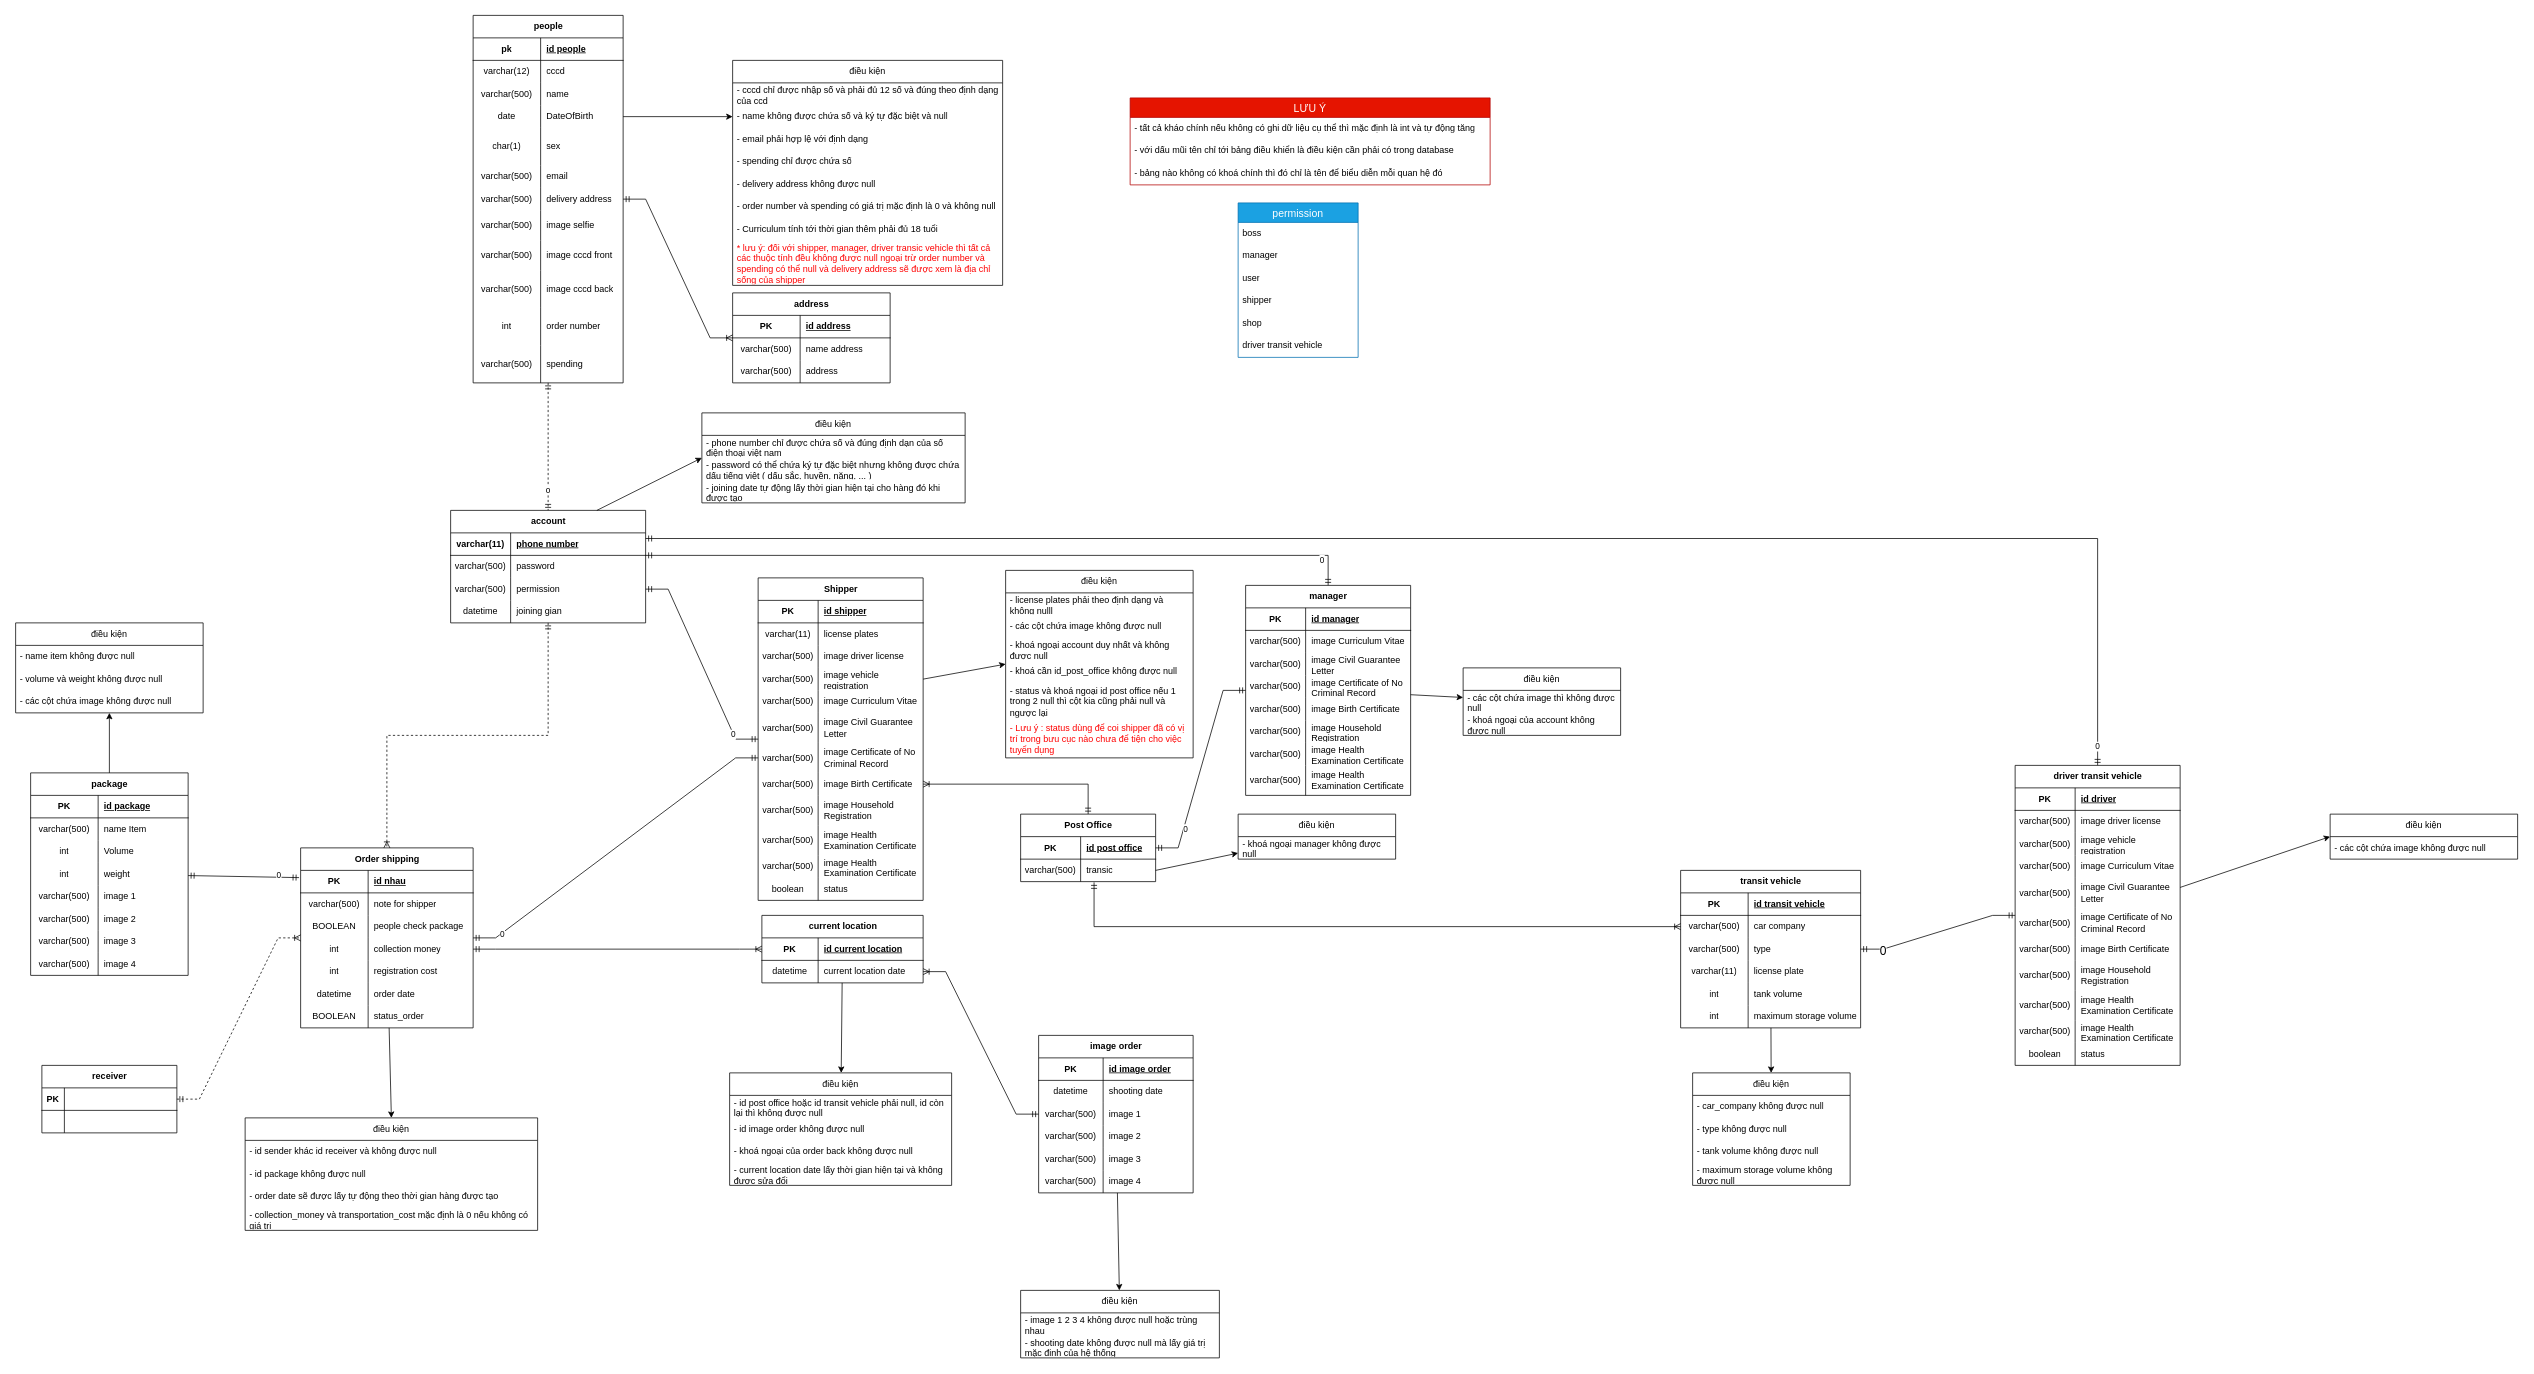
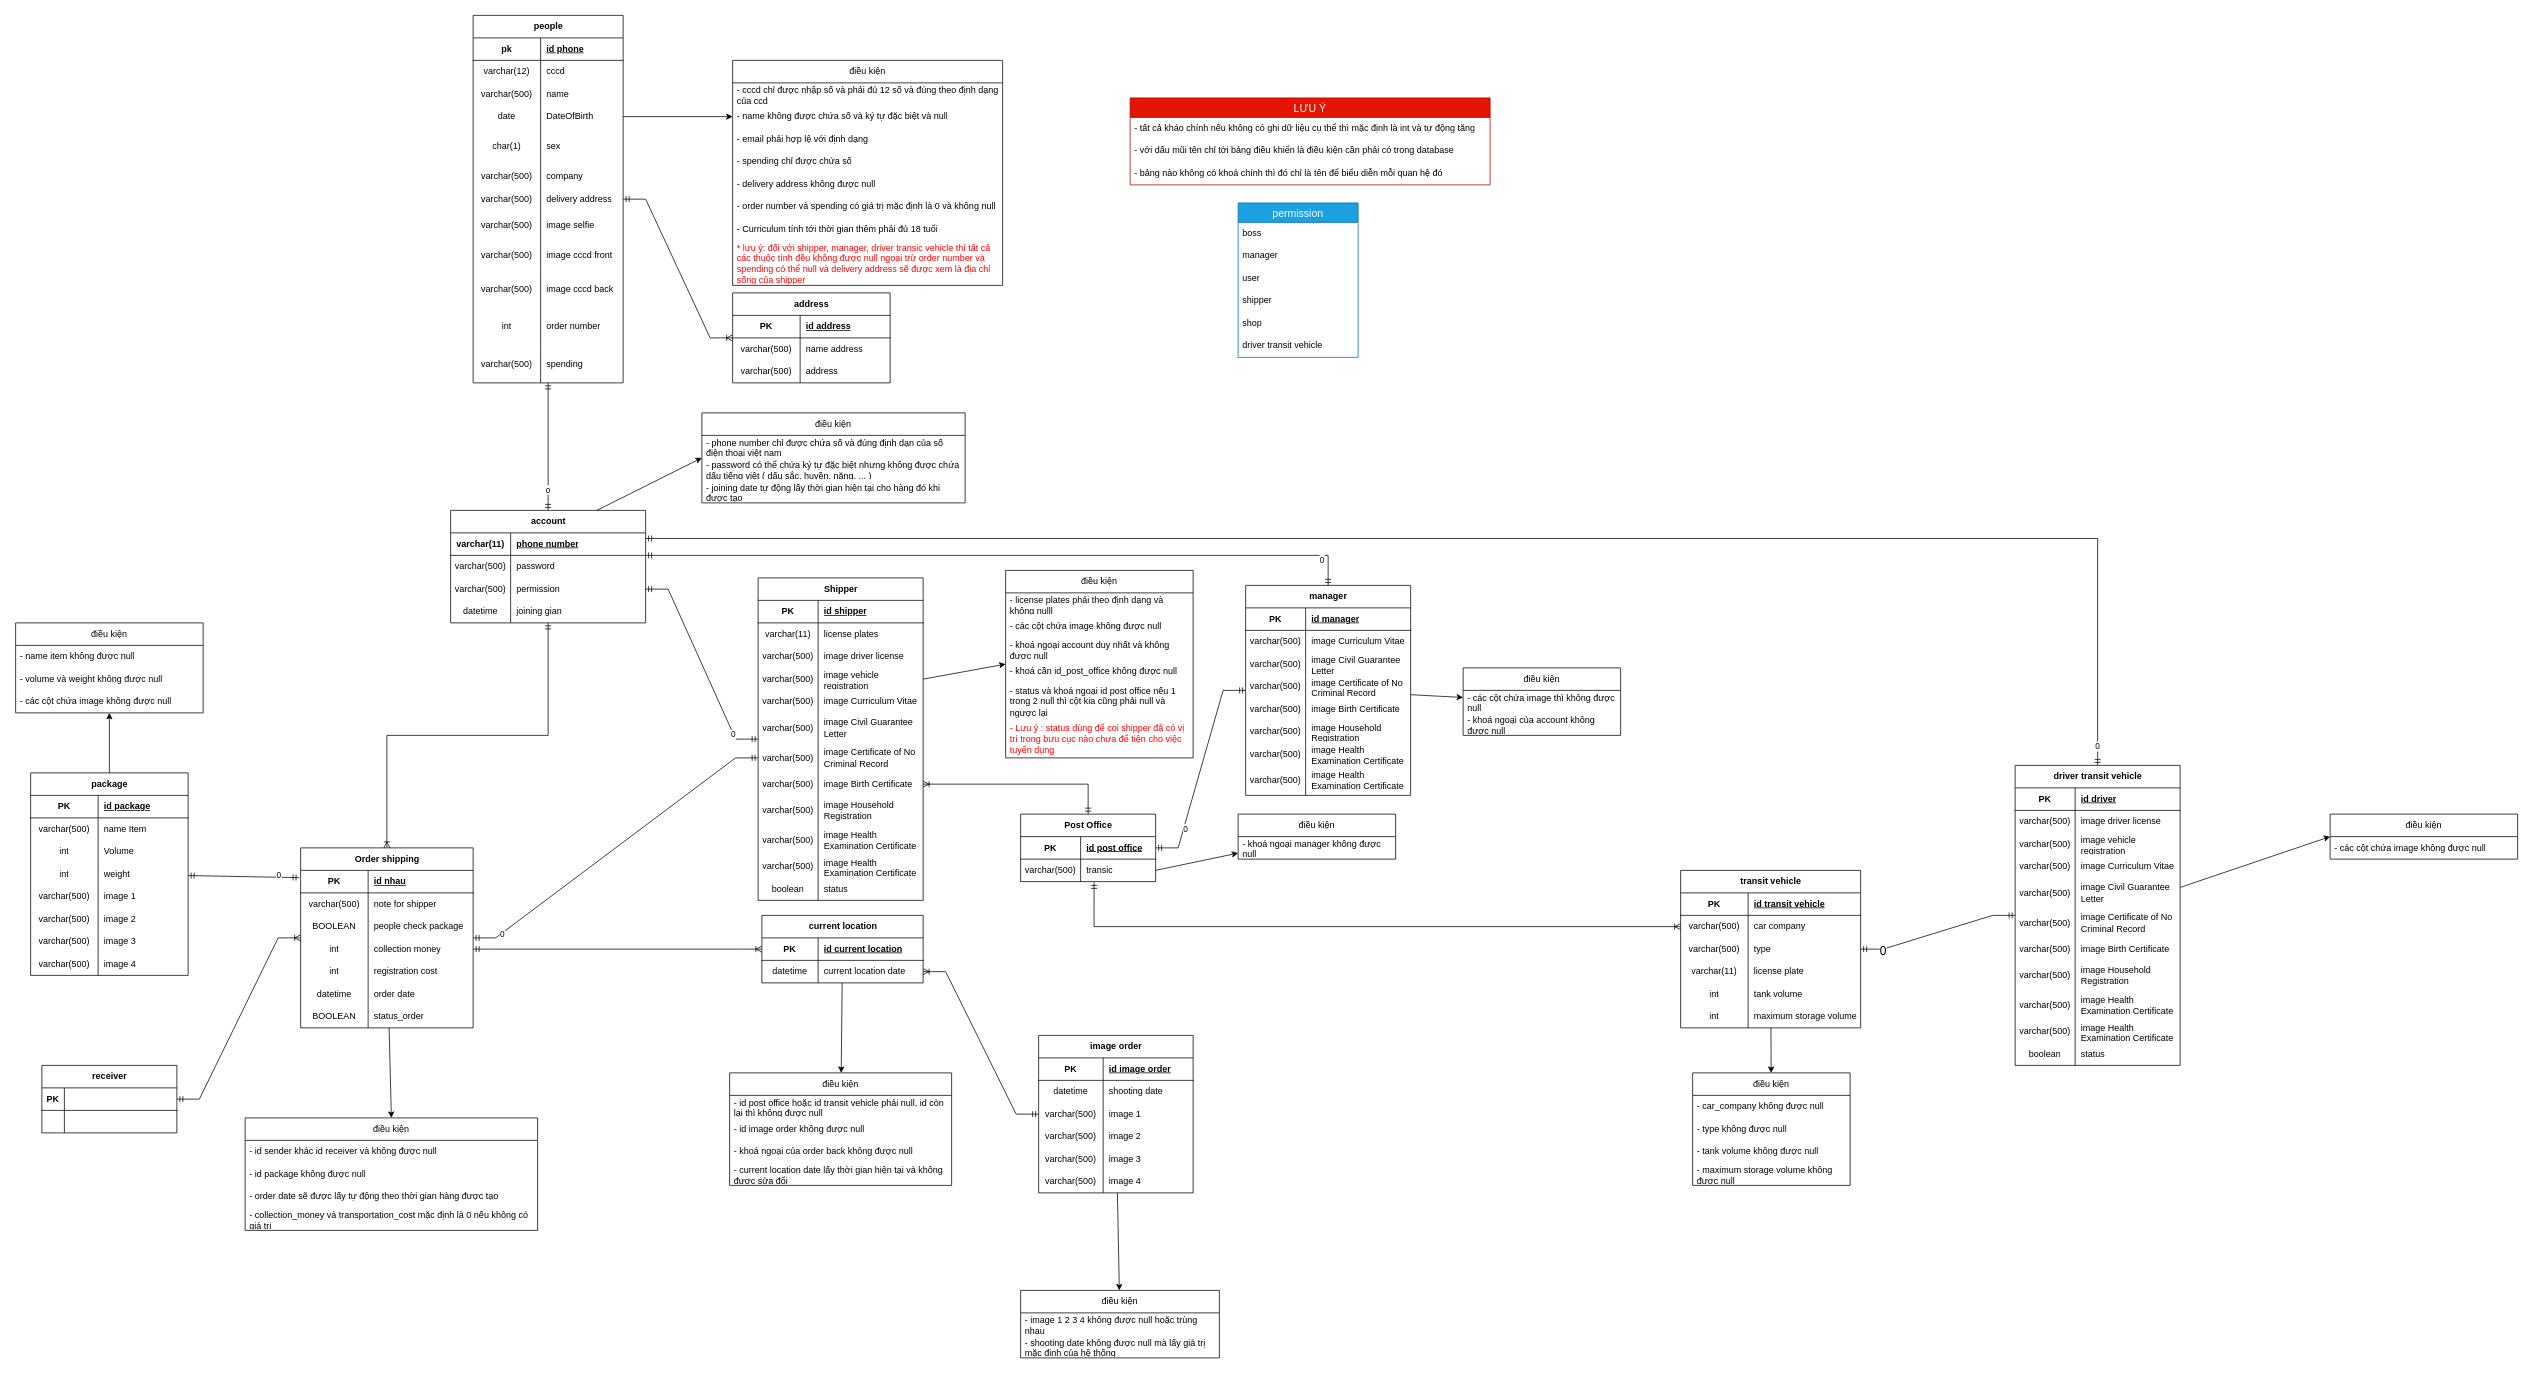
node "id people": label "id people" -> "id phone"
node "email": label "email" -> "company"
edge "people" -- "account": style dashed -> solid
edge "account" -- "Order shipping": style dashed -> solid
edge "Order shipping" -- "receiver": style dashed -> solid
